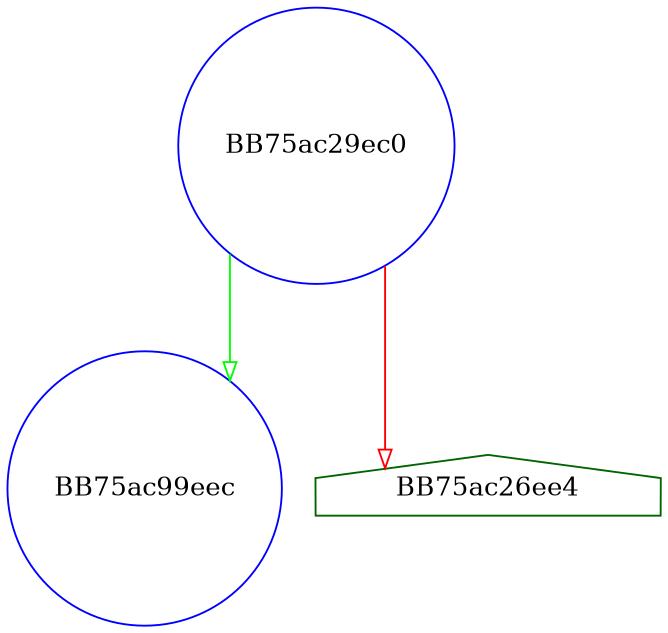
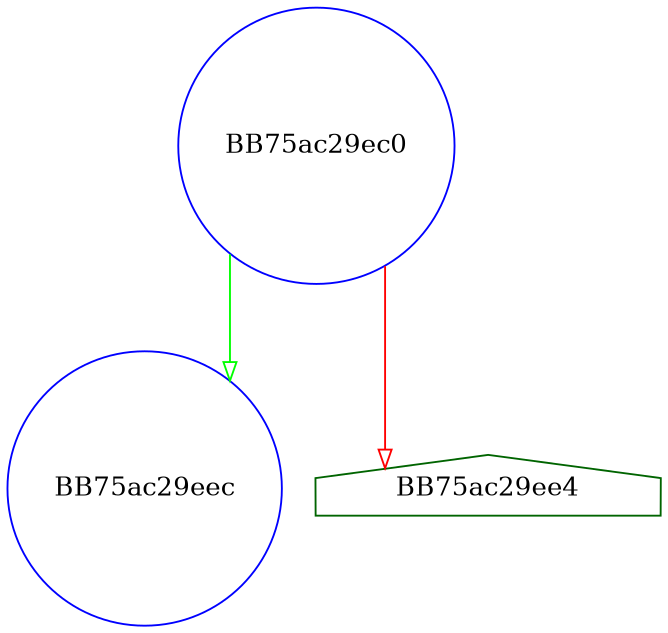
node "BB75ac99eec": label "BB75ac99eec" -> "BB75ac29eec"
node "BB75ac26ee4": label "BB75ac26ee4" -> "BB75ac29ee4"
